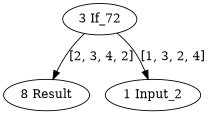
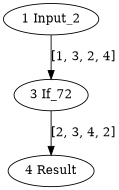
edge "3 If_72" -> "1 Input_2": reversed
node "8 Result": label "8 Result" -> "4 Result"
